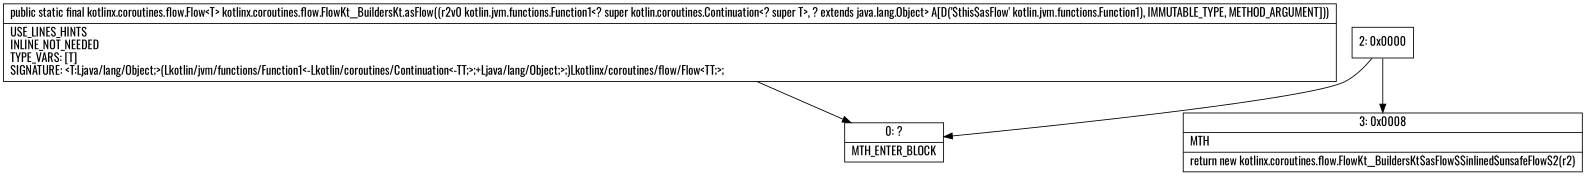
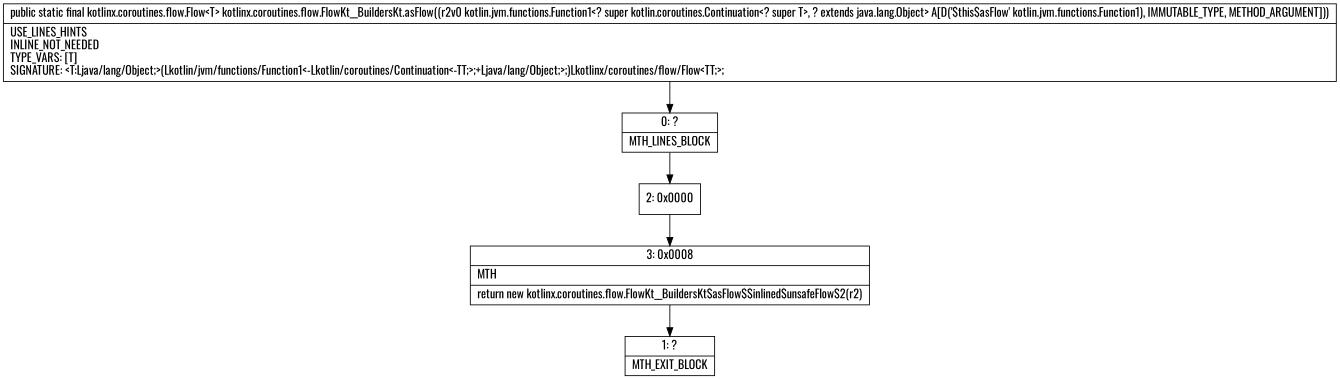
edge "2: 0x0000" -> "0: ?": reversed
node "0: ?": text "MTH_ENTER_BLOCK" -> "MTH_LINES_BLOCK"
node "1: ?": added
